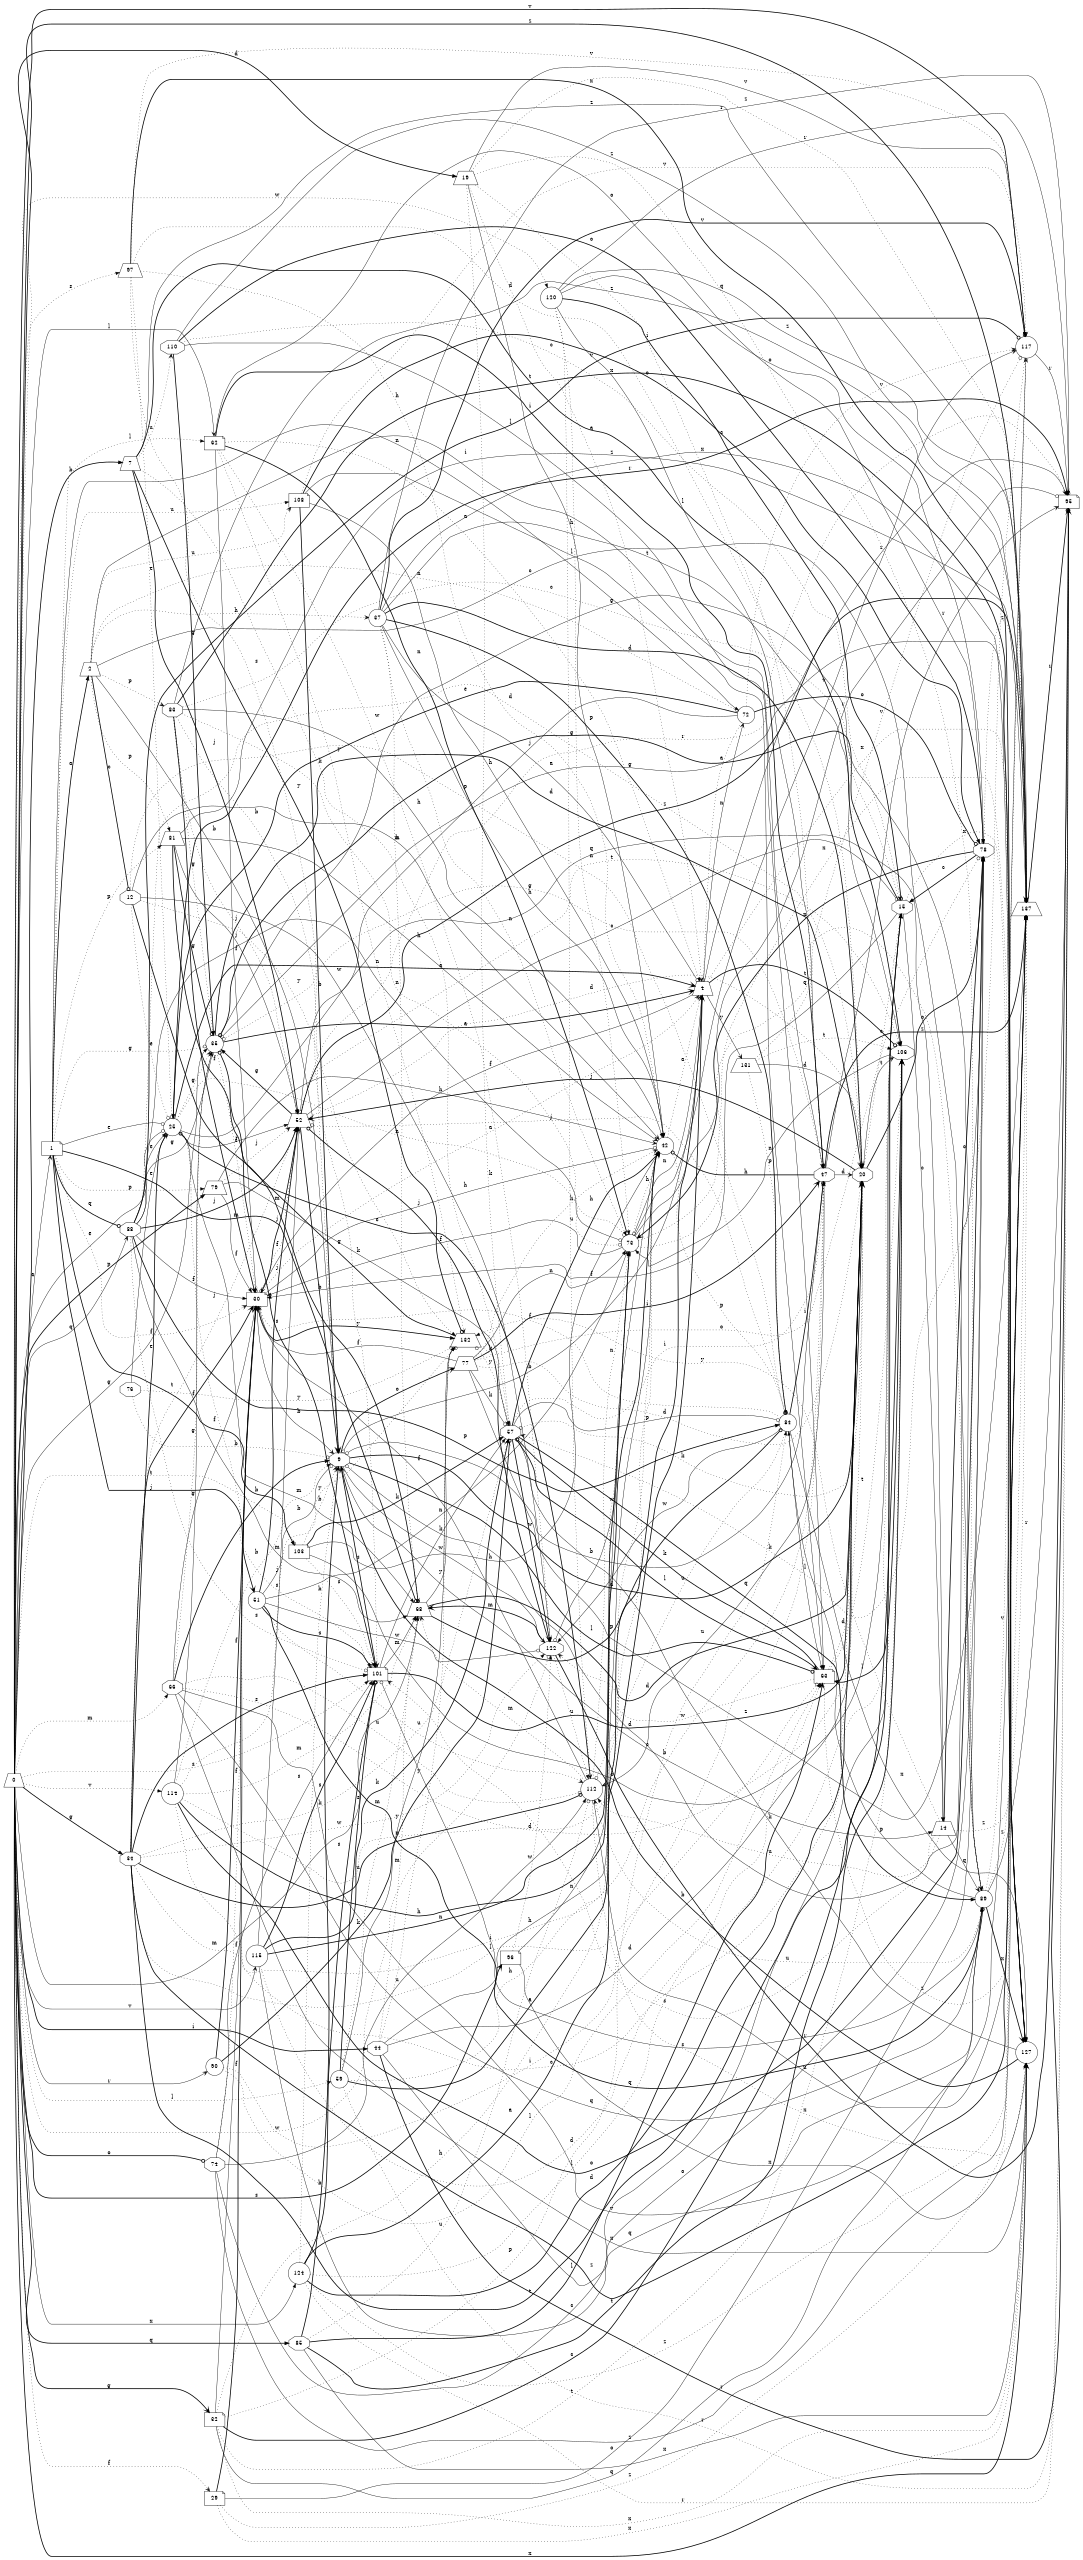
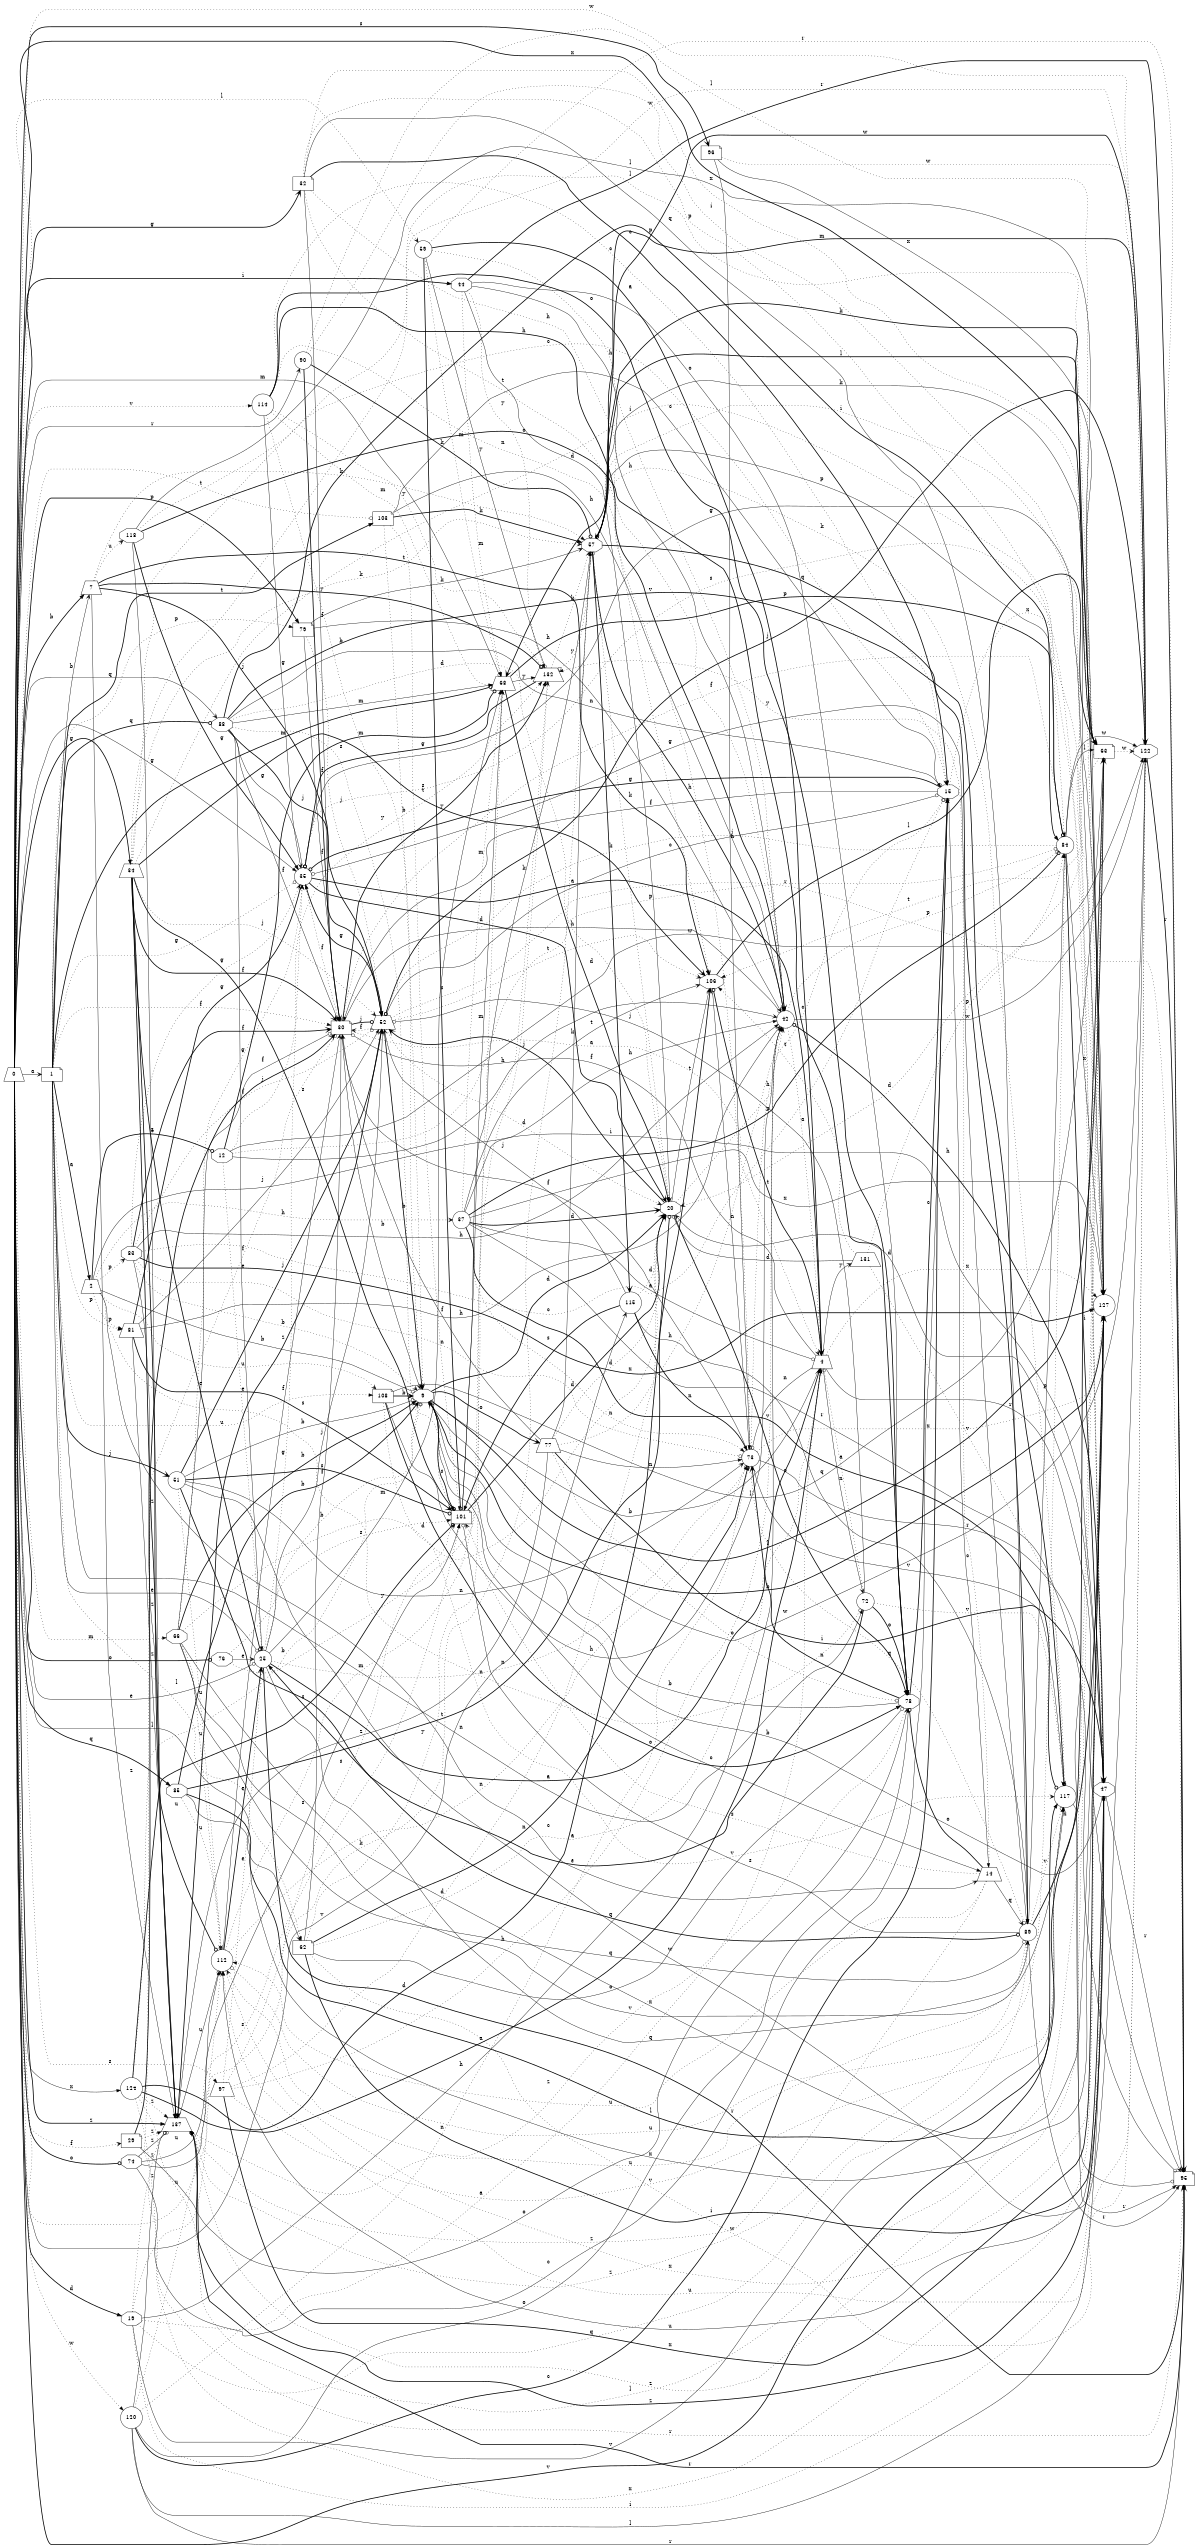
node "19": shape trapezium -> octagon
node "110": label "110" -> "118"
edge "1" -> "7": added, label "b"
edge "47" -> "35": label "g" -> "s"
edge "88" -> "73": now "88" -> "15"
node "79": shape trapezium -> note
edge "79" -> "57": arrowhead odot -> vee
edge "1" -> "30": arrowhead vee -> normal
edge "112" -> "25": arrowhead odot -> vee
edge "0" -> "76": added, label "o"
edge "115" -> "57": reversed
node "34": shape octagon -> trapezium
